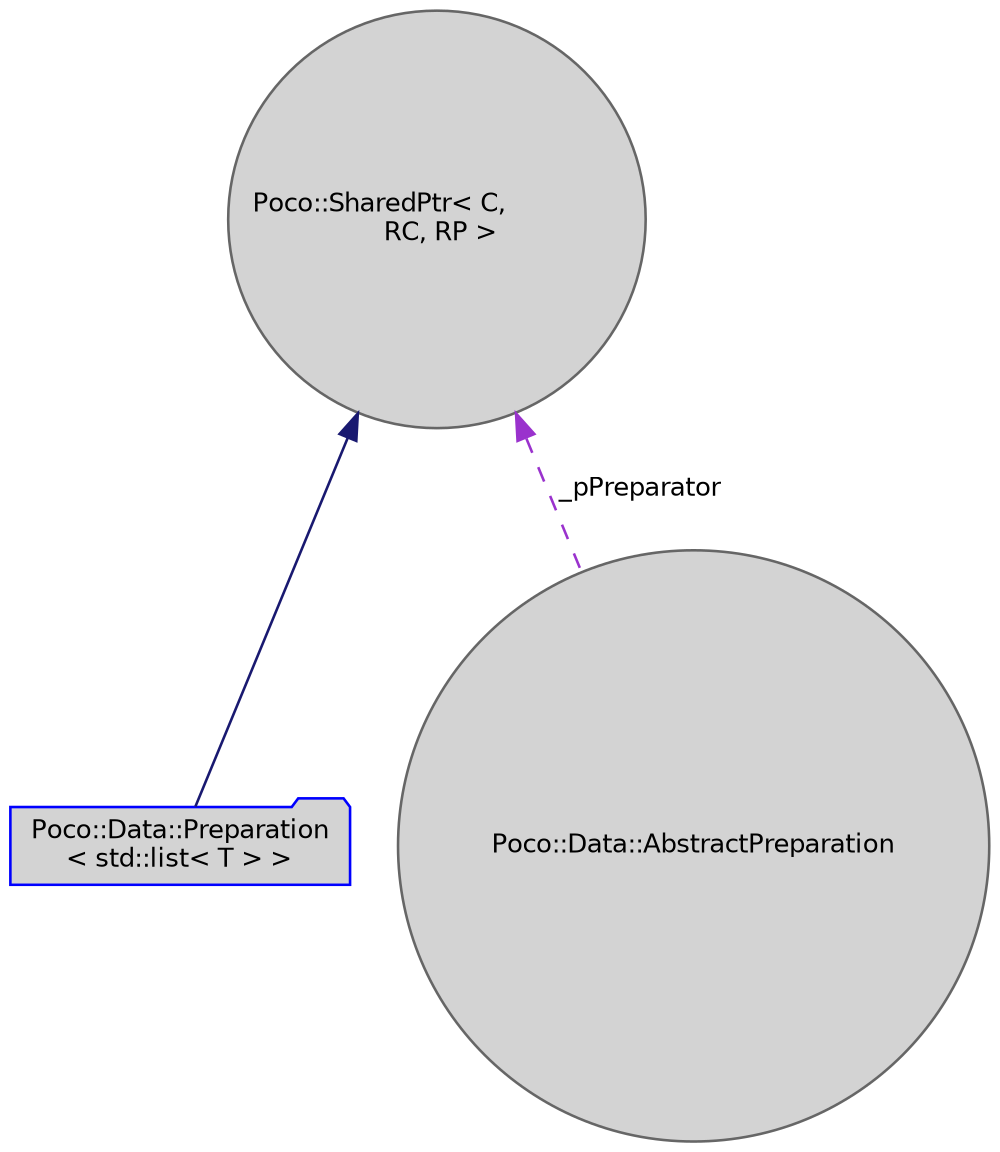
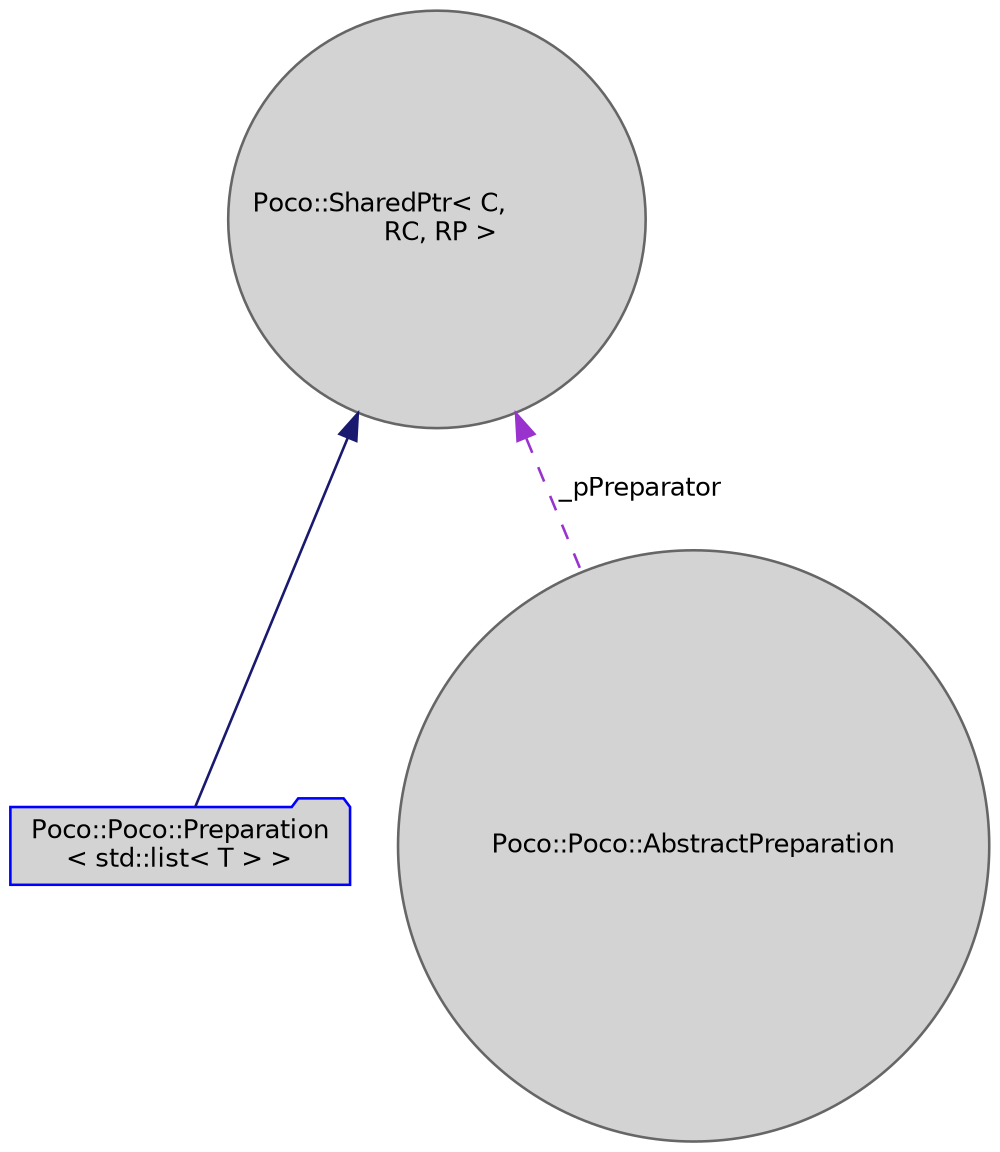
node "Poco::Data::Preparation < std::list< T > >": label "Poco::Data::Preparation < std::list< T > >" -> "Poco::Poco::Preparation < std::list< T > >"
node "Poco::Data::AbstractPreparation": label "Poco::Data::AbstractPreparation" -> "Poco::Poco::AbstractPreparation"
